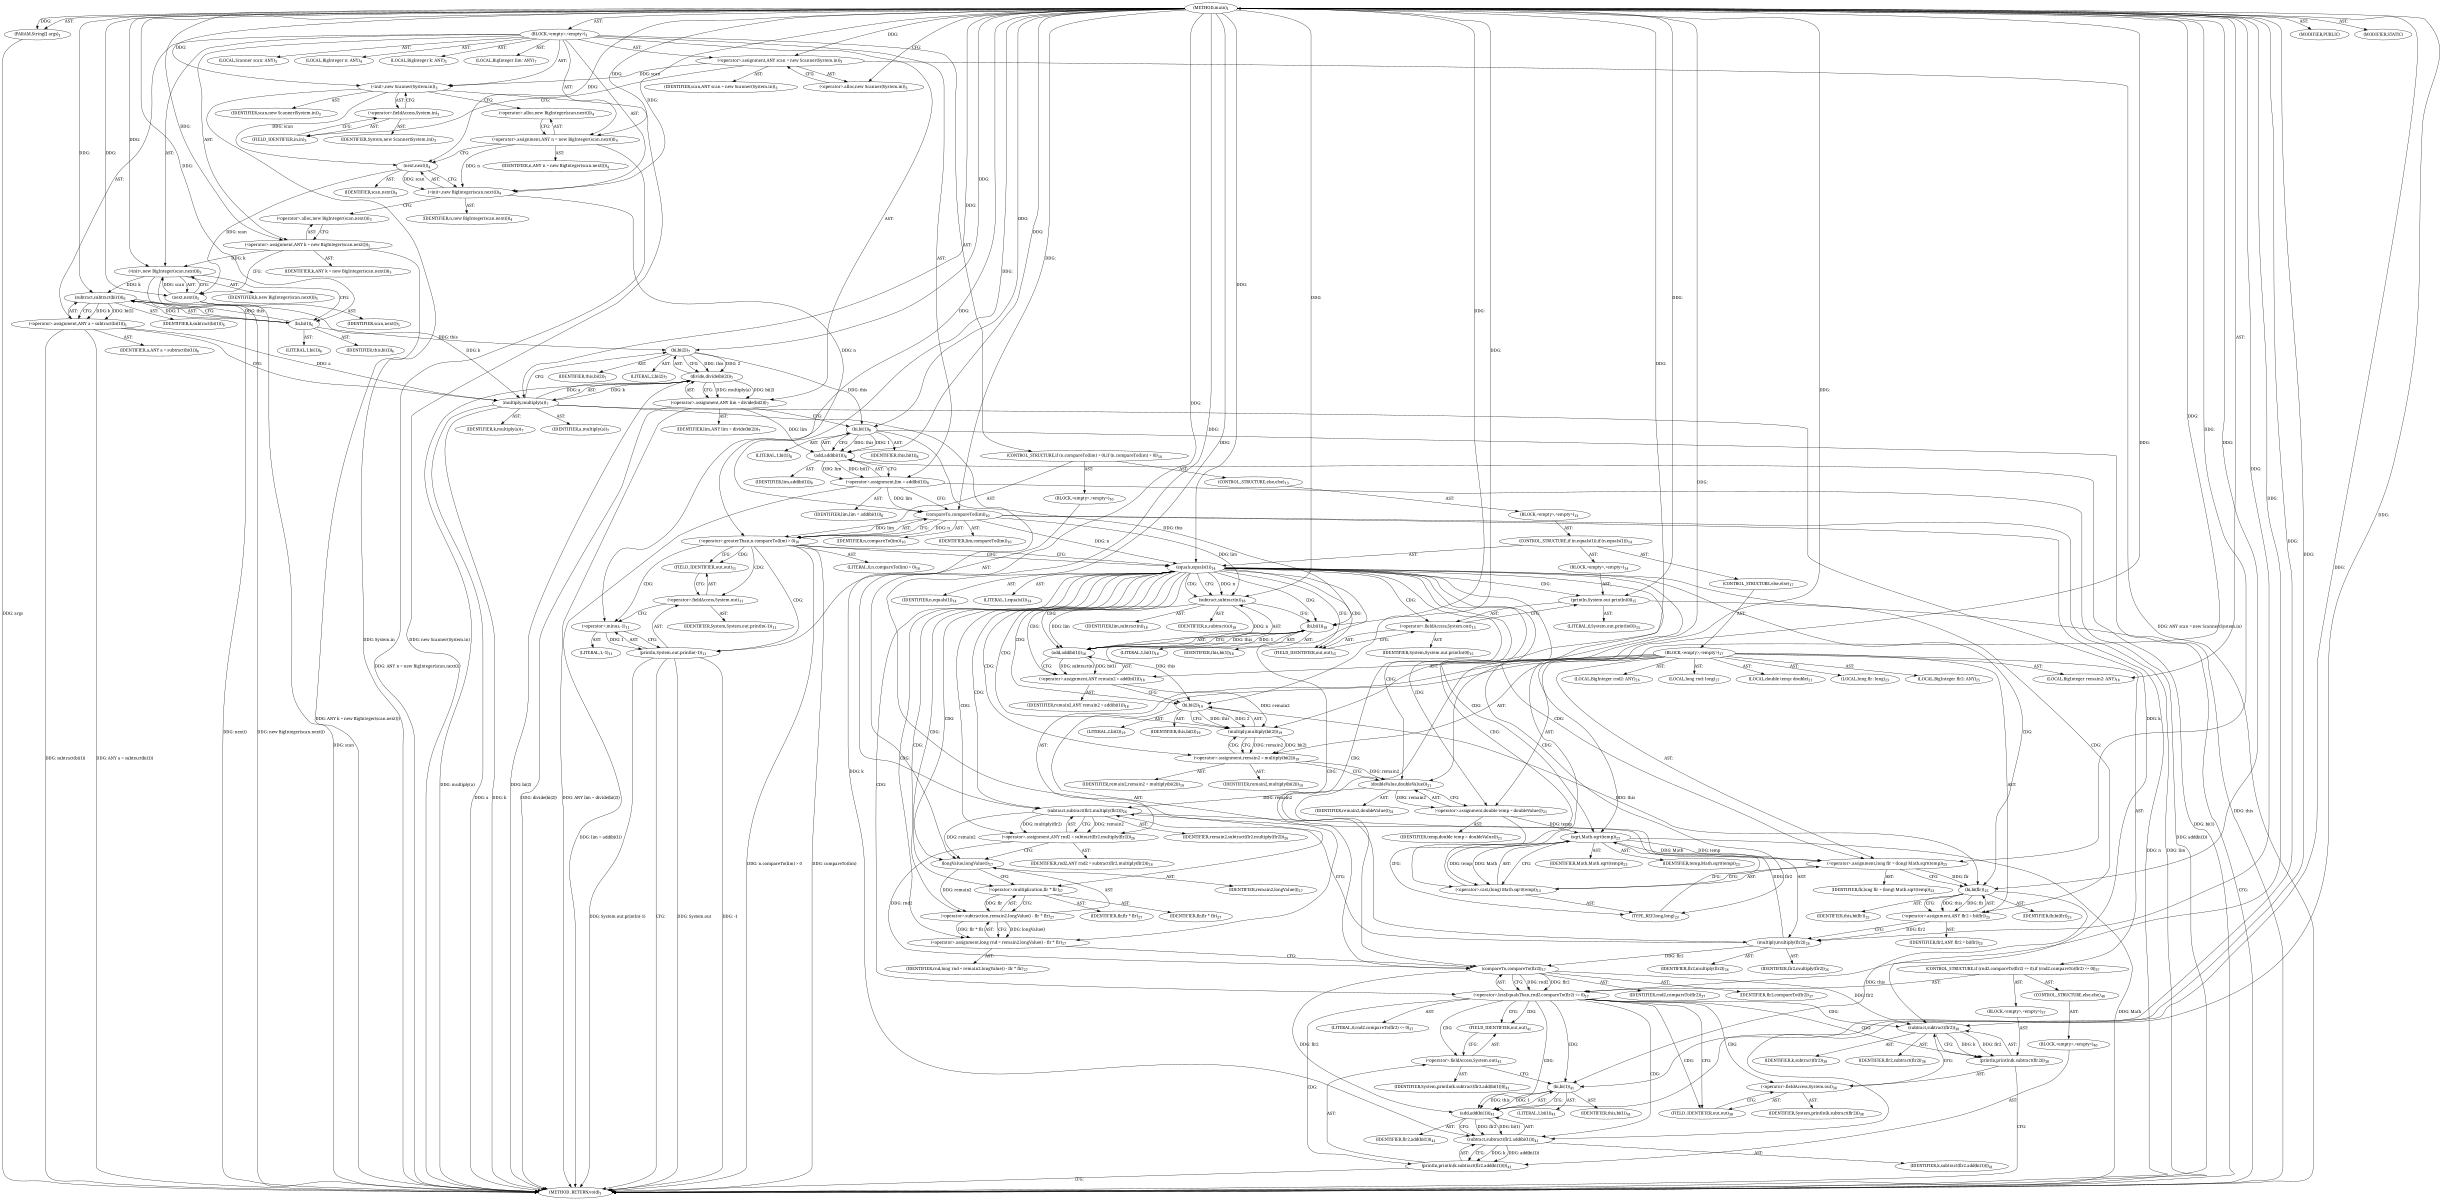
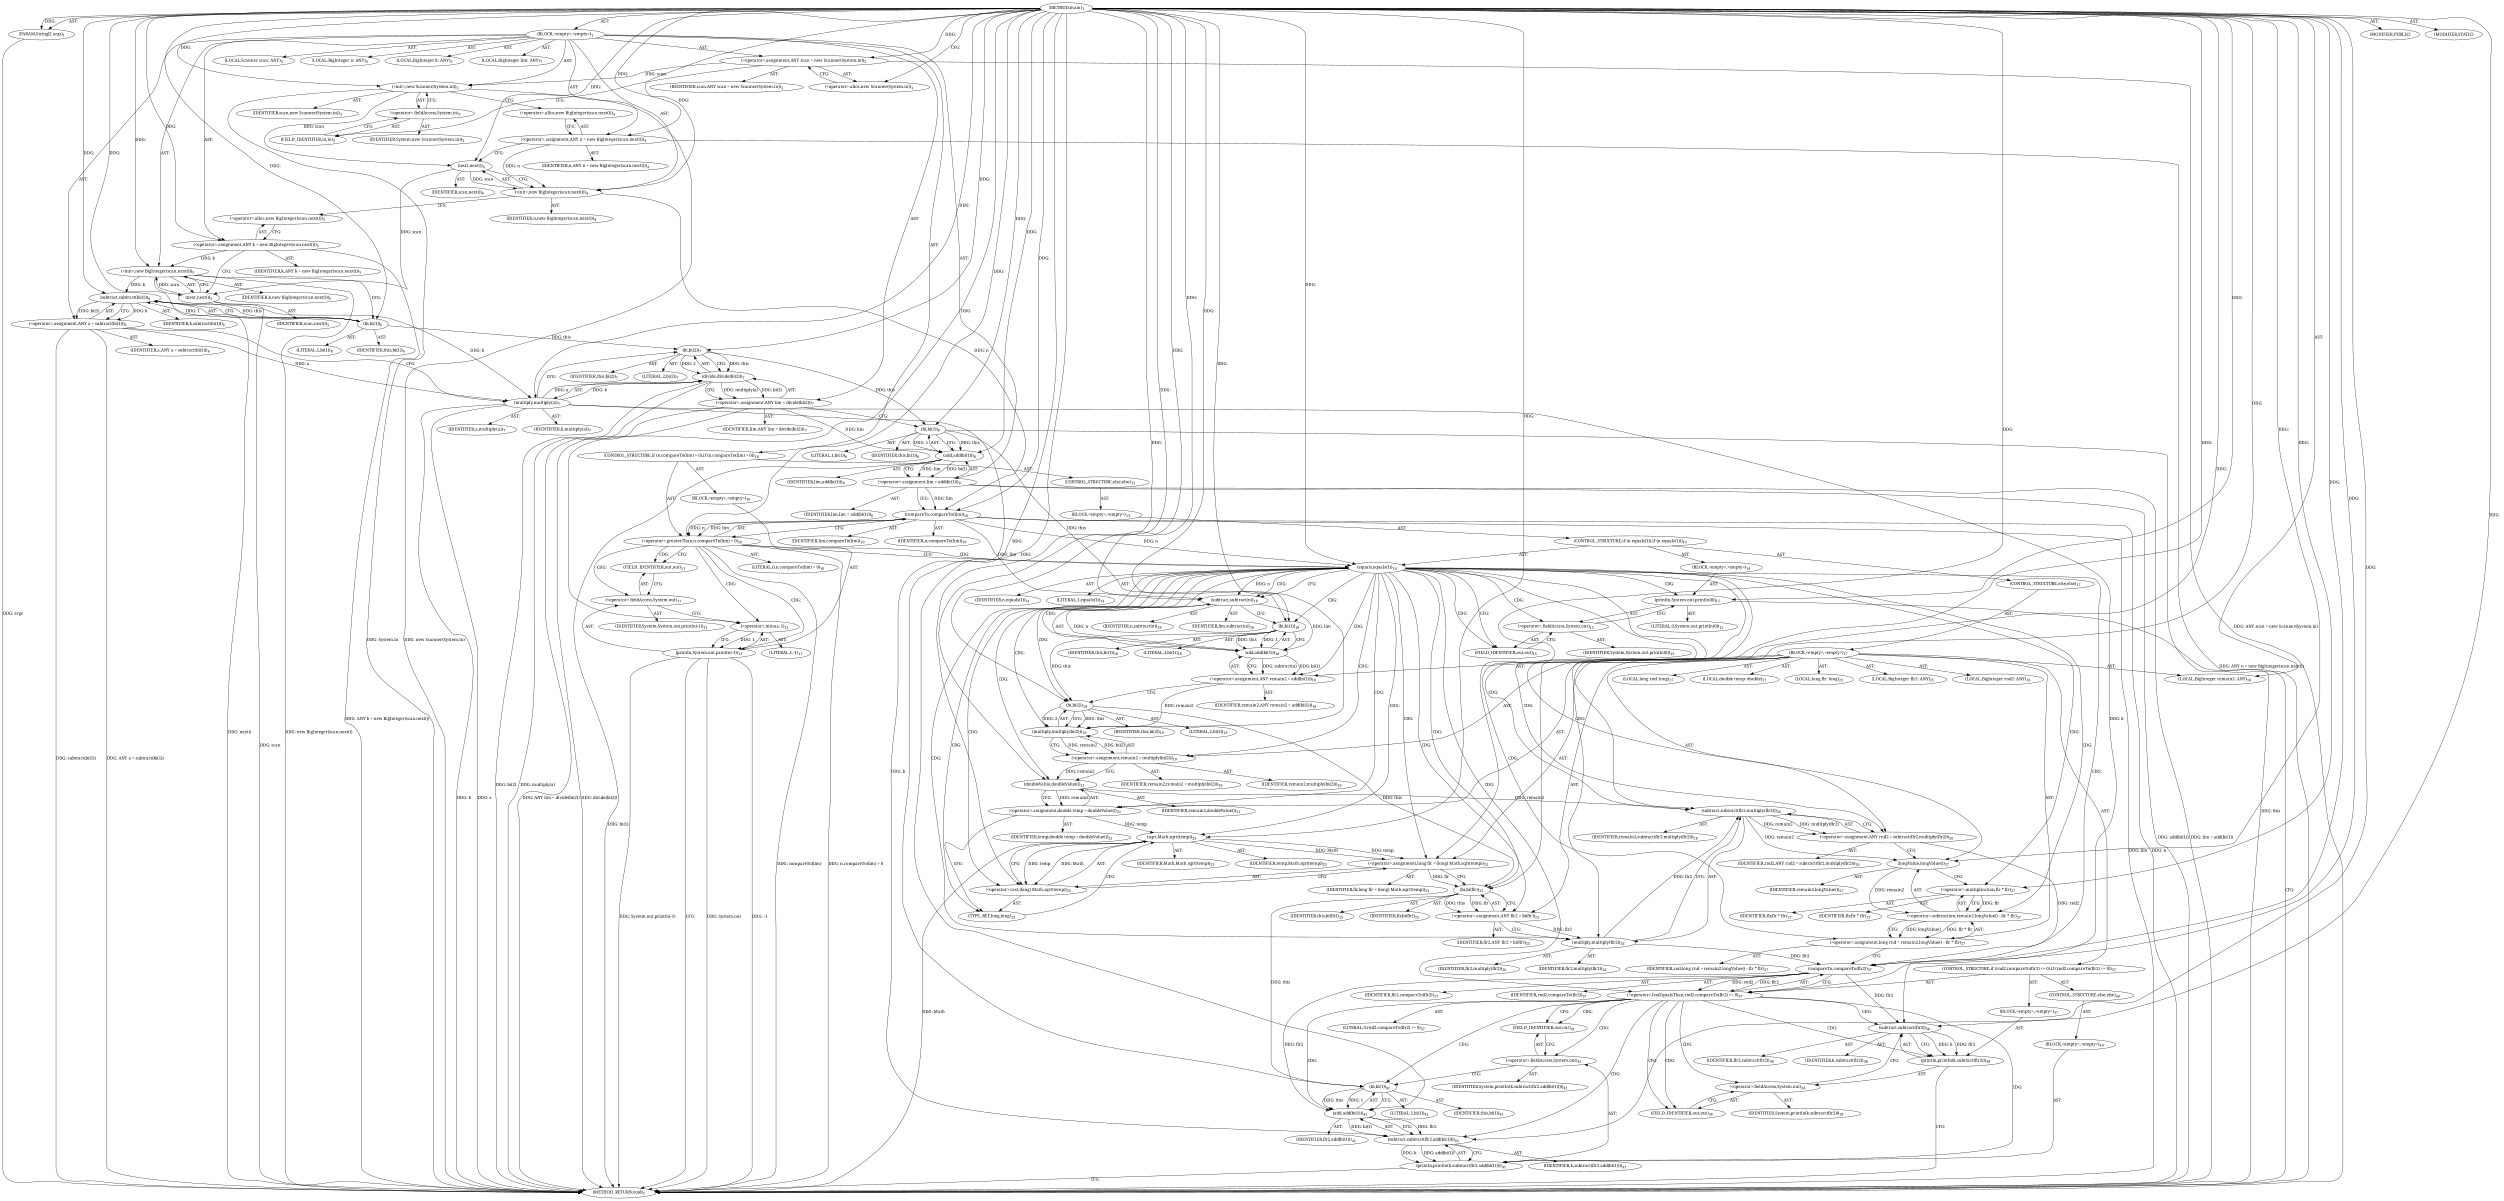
edge "(<operator>.cast,(long) Math.sqrt(temp))" -> "(METHOD,main)": reversed
edge "(<operator>.assignment,remain2 = multiply(bi(2)))" -> "(multiply,multiply(bi(2)))": label "CDG: " -> "AST: "
